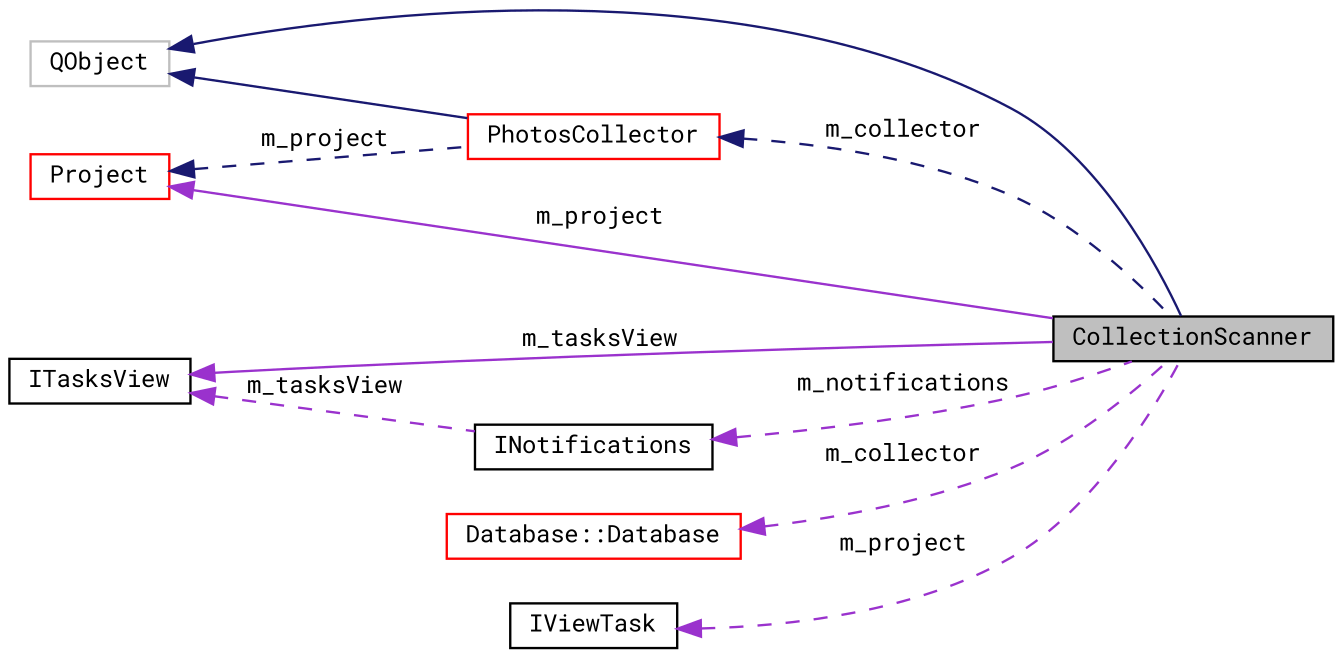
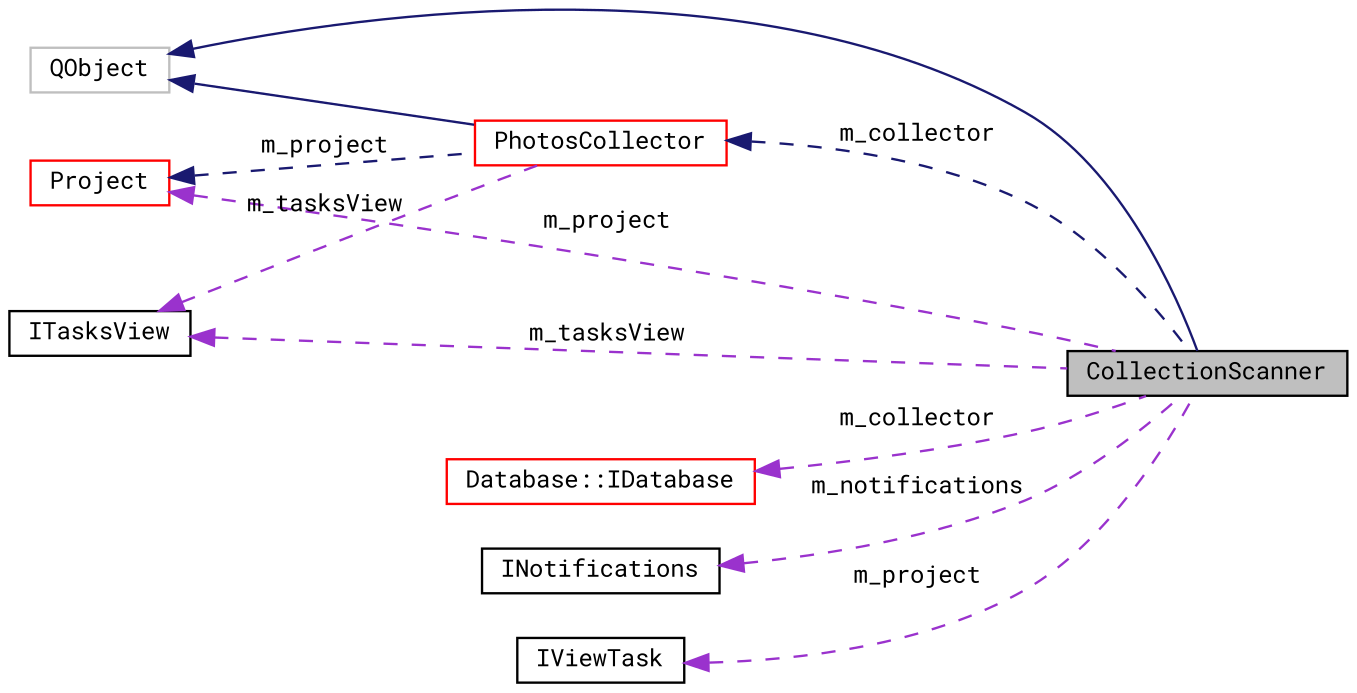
edge "CollectionScanner" -> "Project": style solid -> dashed
edge "CollectionScanner" -> "ITasksView": style solid -> dashed
edge "INotifications" -> "ITasksView": now "PhotosCollector" -> "ITasksView"
node "Database::Database": label "Database::Database" -> "Database::IDatabase"
